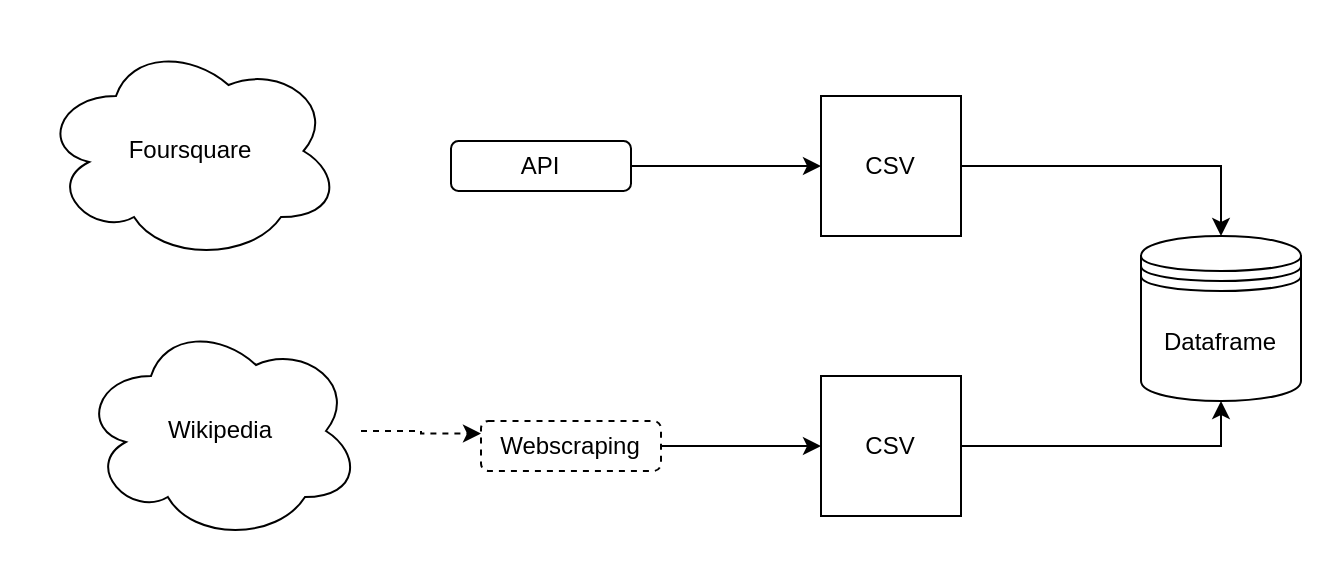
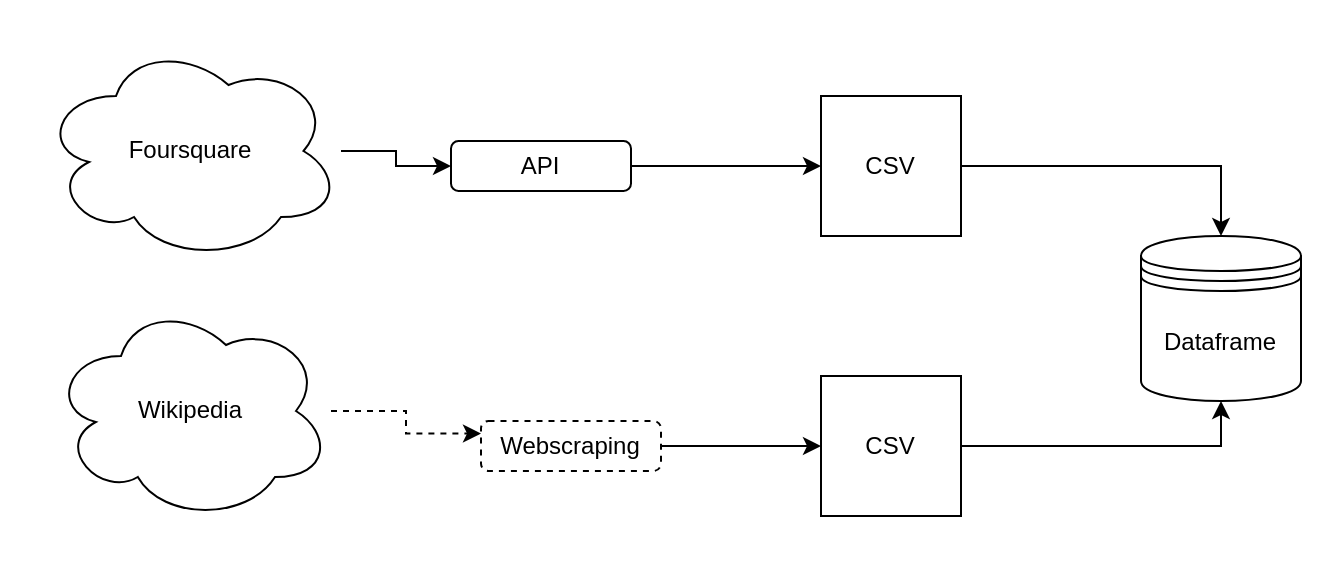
edge "Foursquare" -> "API": added
node "Wikipedia": moved (221, 431) -> (191, 411)
